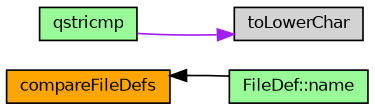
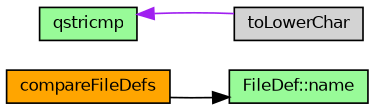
edge "qstricmp" -> "toLowerChar": reversed
edge "FileDef::name" -> "compareFileDefs": reversed
